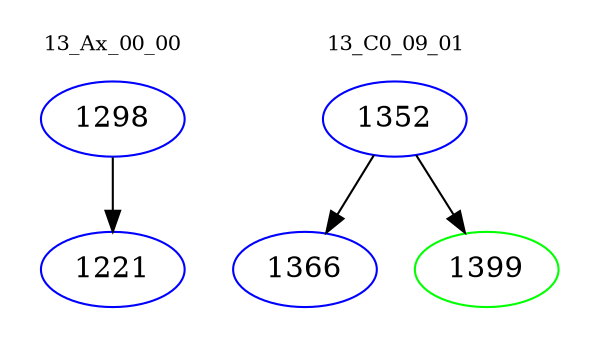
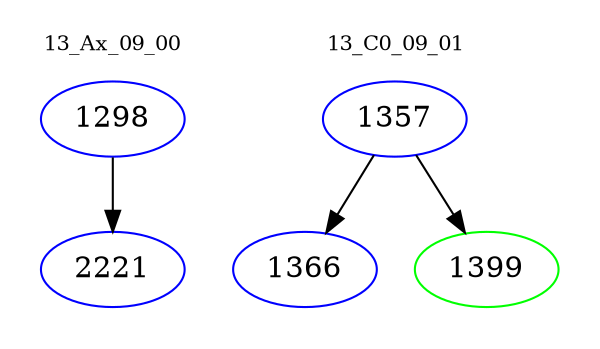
cluster "13_Ax_00_00": label "13_Ax_00_00" -> "13_Ax_09_00"
node "1352": label "1352" -> "1357"
node "1221": label "1221" -> "2221"
